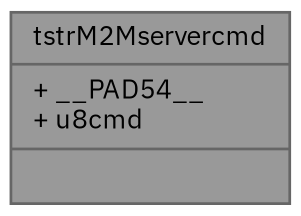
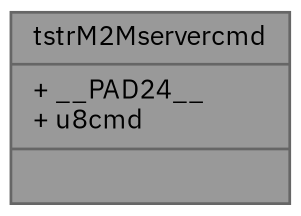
node "tstrM2Mservercmd": text "+ __PAD54__" -> "+ __PAD24__"
